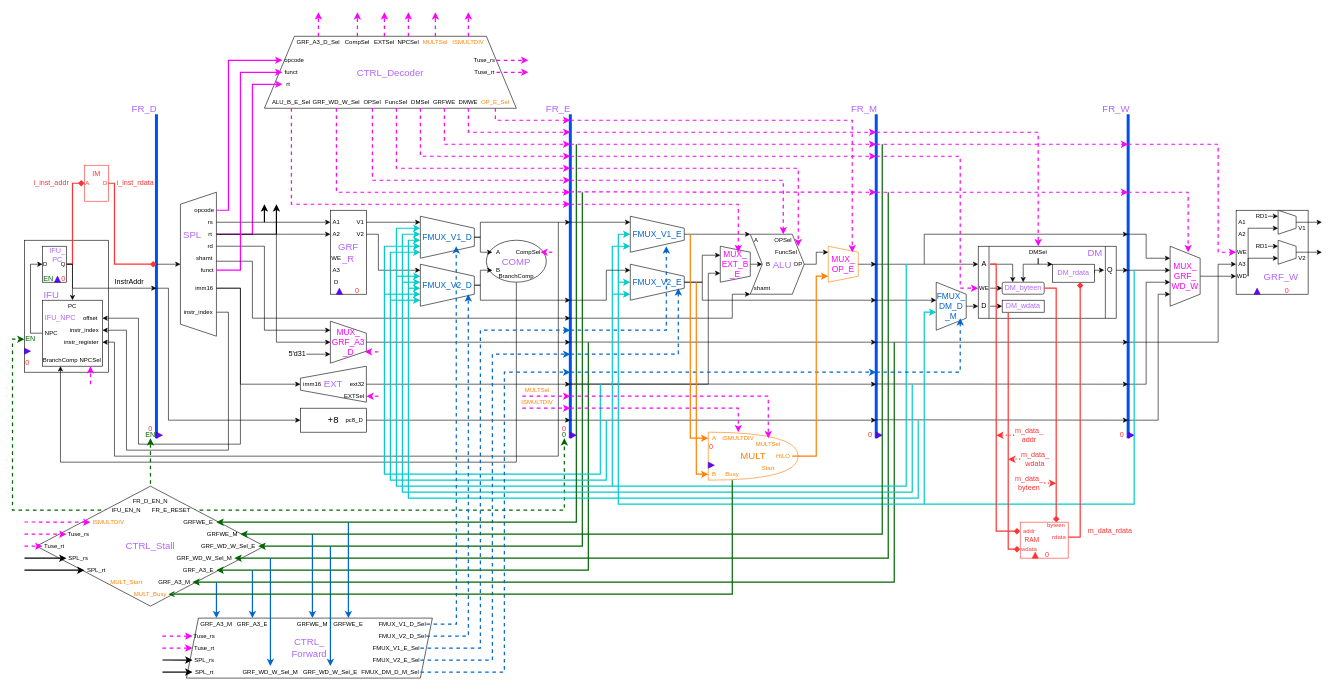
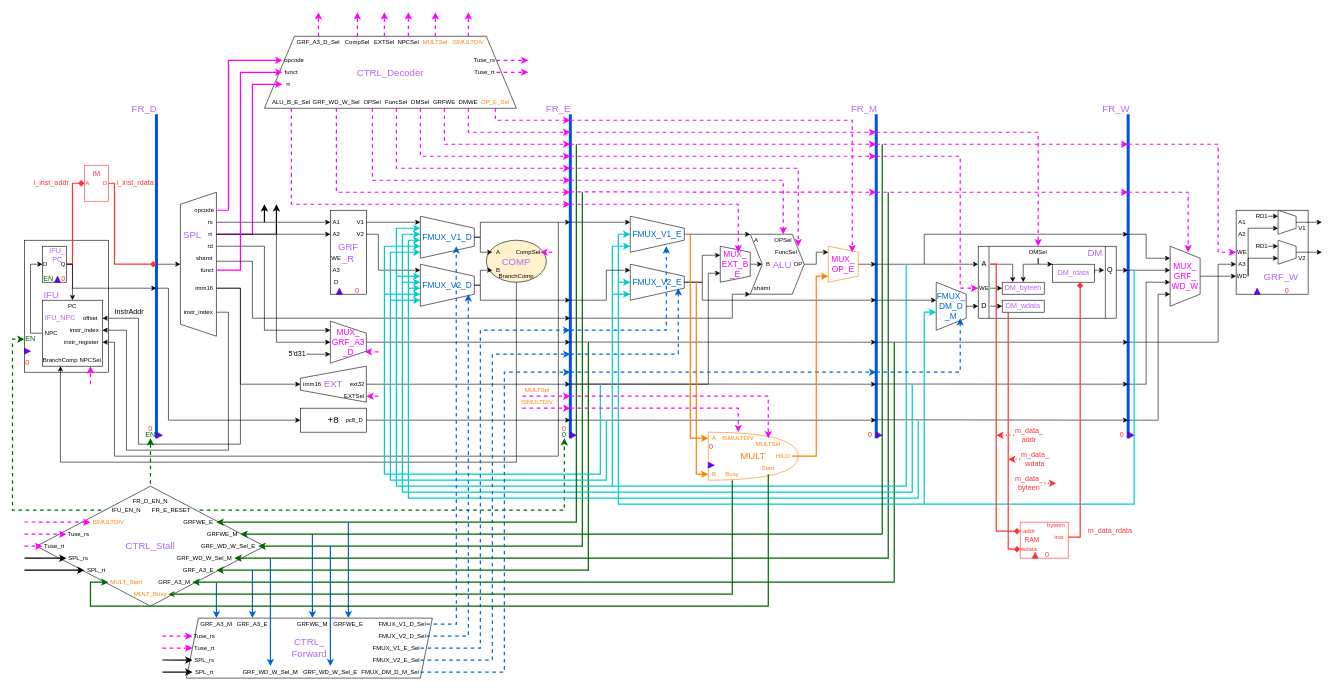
node "COMP": fillcolor #ffffff -> #fff2cc
node "InstrAddr": moved (129, 282) -> (129, 312)
node "DM_byteen": shape rounded rectangle -> rectangle
edge "DM_byteen" -> "byteen": removed
node "rdata": label "rdata" -> "inst"
edge "Start" -> "MULT_Start": added
